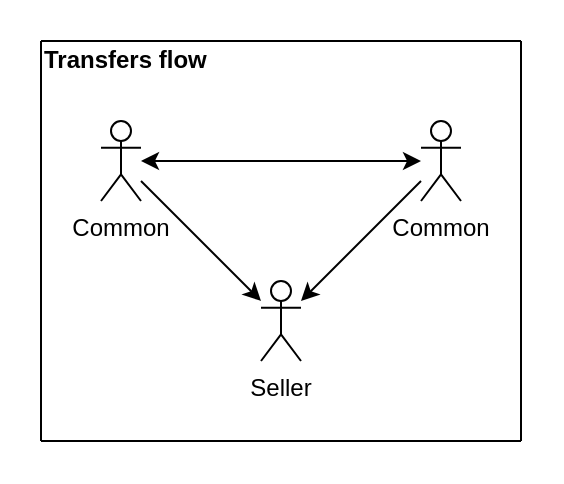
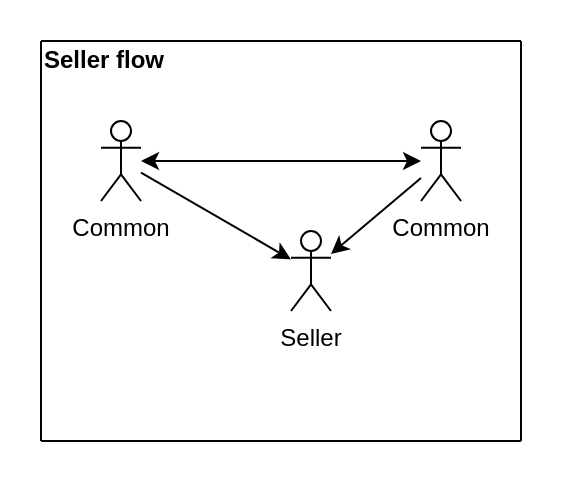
node "Transfers flow": label "Transfers flow" -> "Seller flow"
node "Seller": moved (281, 321) -> (311, 271)
